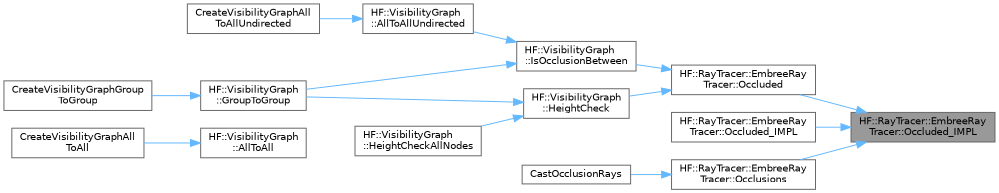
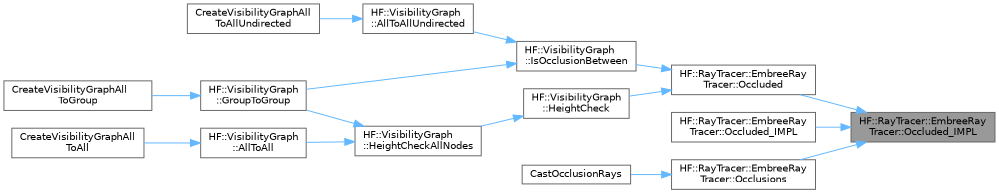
node "CreateVisibilityGraphGroup ToGroup": label "CreateVisibilityGraphGroup ToGroup" -> "CreateVisibilityGraphAll ToGroup"
edge "HF::VisibilityGraph ::GroupToGroup" -> "HF::VisibilityGraph ::HeightCheck": now "HF::VisibilityGraph ::GroupToGroup" -> "HF::VisibilityGraph ::HeightCheckAllNodes"
edge "HF::VisibilityGraph ::AllToAll" -> "HF::VisibilityGraph ::HeightCheckAllNodes": added
